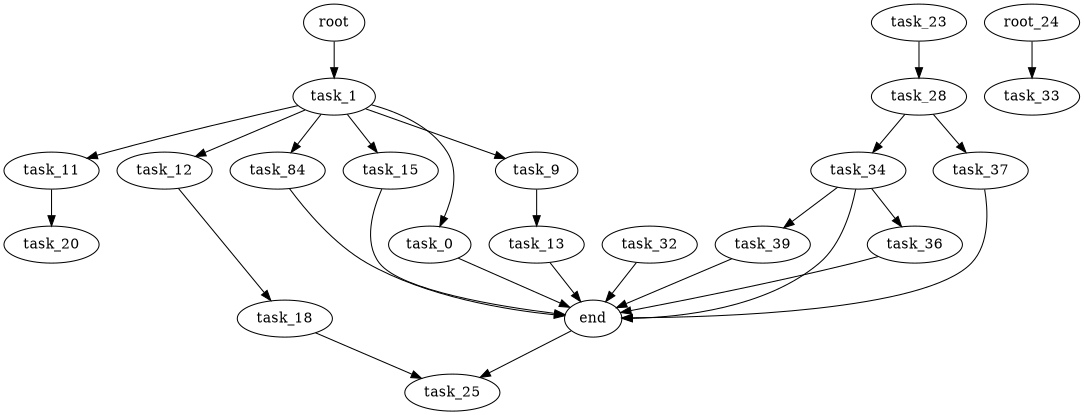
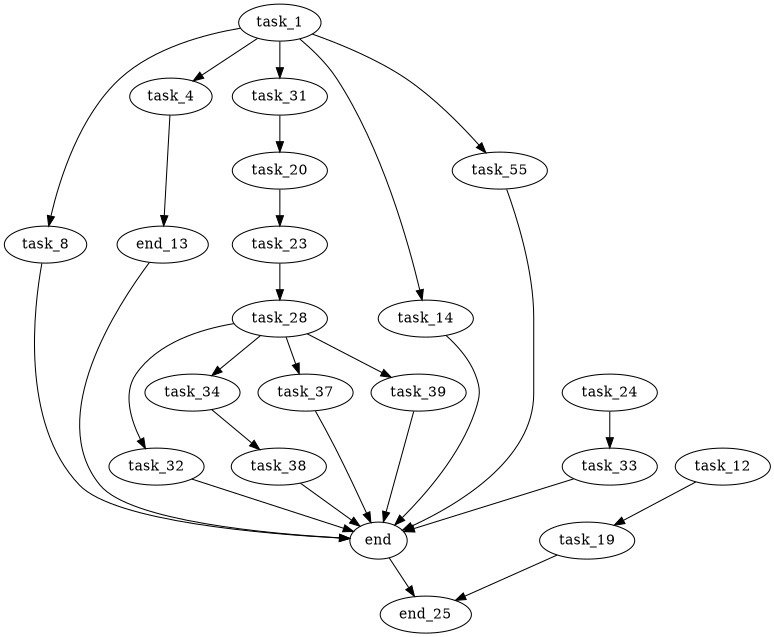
node "root": removed
node "root_24": label "root_24" -> "task_24"
edge "task_1" -> "task_12": removed
node "task_11": label "task_11" -> "task_31"
node "task_84": label "task_84" -> "task_14"
node "task_15": label "task_15" -> "task_55"
node "task_9": label "task_9" -> "task_4"
edge "task_20" -> "task_23": added
edge "task_34" -> "task_39": now "task_28" -> "task_39"
node "task_0": label "task_0" -> "task_8"
node "task_13": label "task_13" -> "end_13"
node "task_36": label "task_36" -> "task_38"
edge "task_34" -> "end": now "task_33" -> "end"
node "task_18": label "task_18" -> "task_19"
edge "task_28" -> "task_32": added
node "task_25": label "task_25" -> "end_25"
